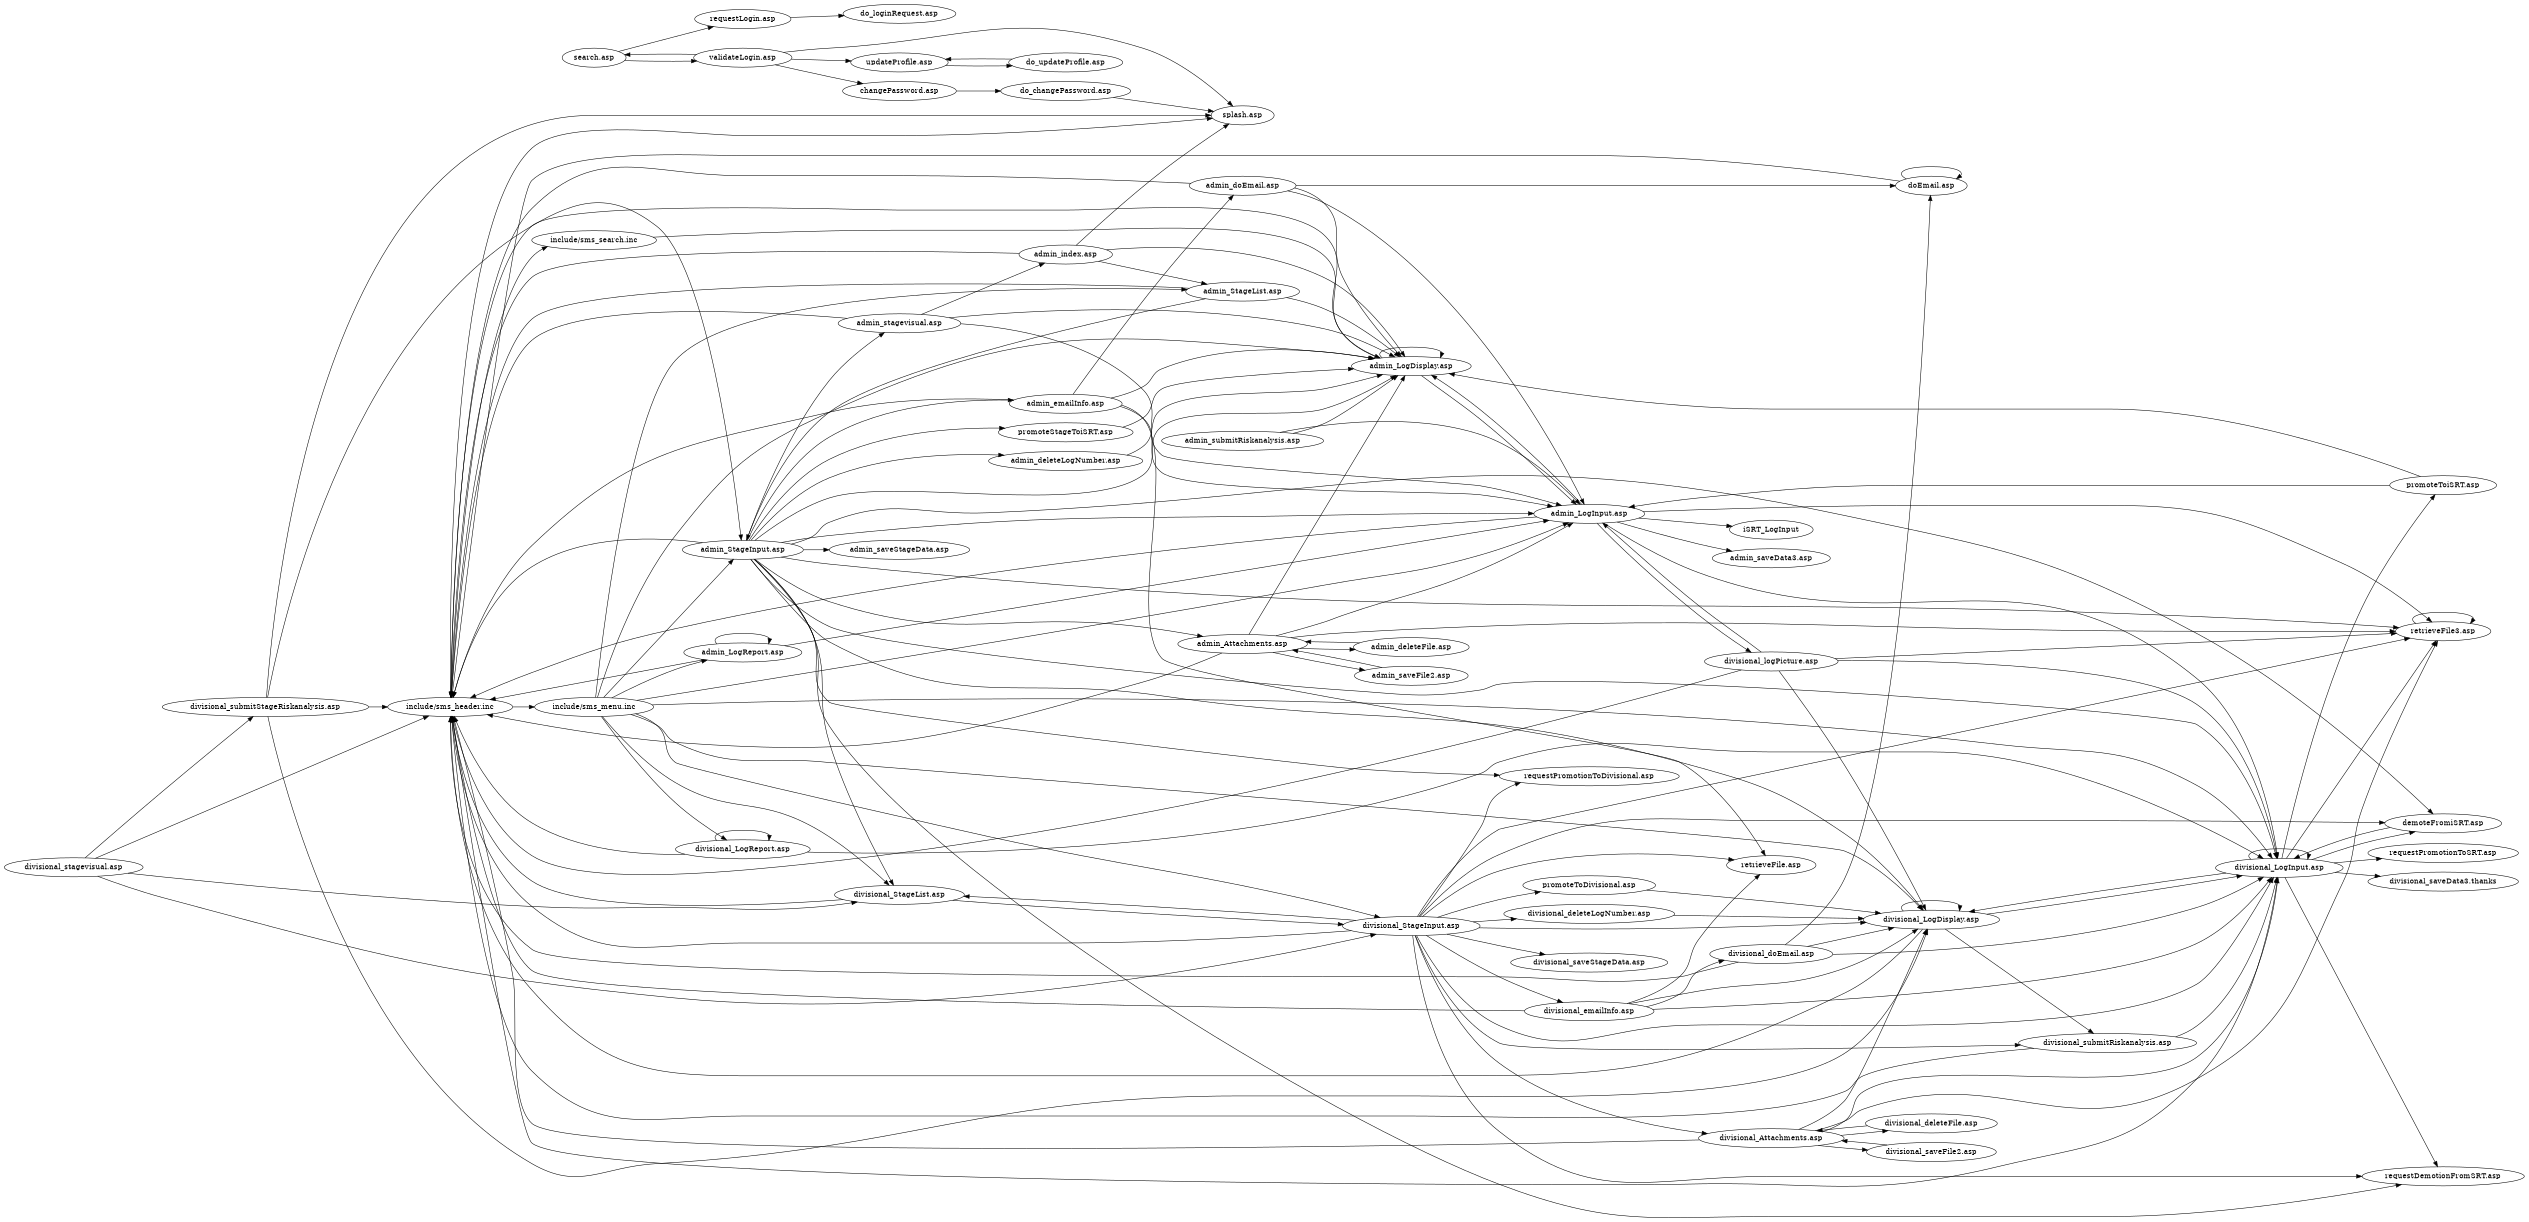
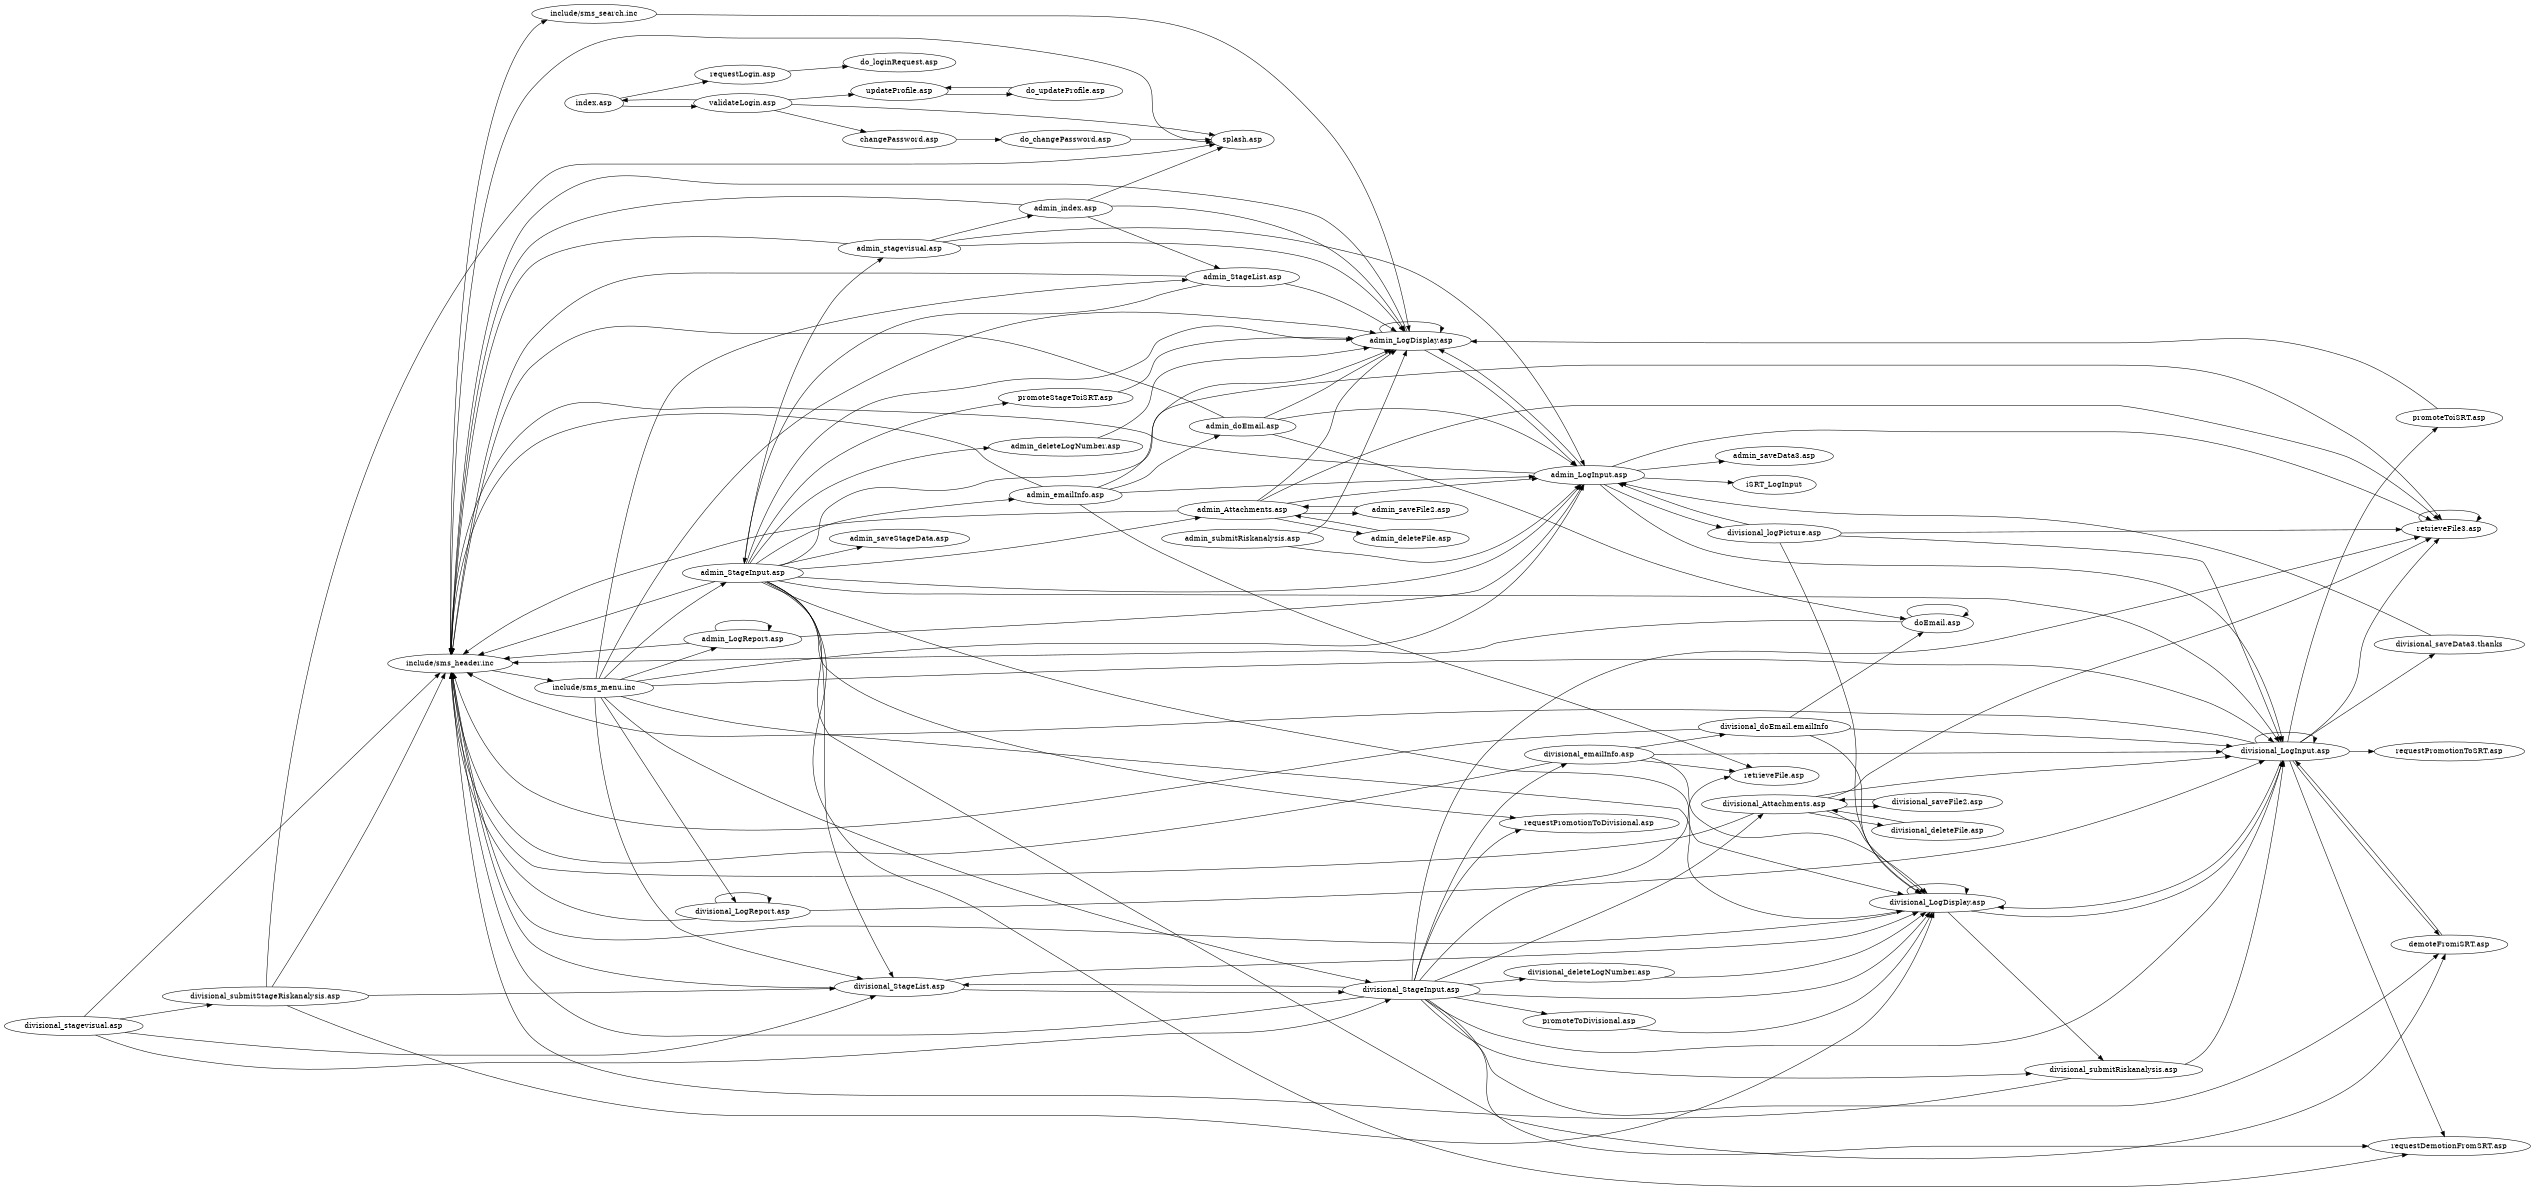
node "search.asp": label "search.asp" -> "index.asp"
edge "divisional_submitStageRiskanalysis.asp" -> "admin_StageInput.asp": now "divisional_submitStageRiskanalysis.asp" -> "divisional_StageList.asp"
edge "promoteToiSRT.asp" -> "admin_LogInput.asp": now "divisional_saveData3.thanks" -> "admin_LogInput.asp"
edge "divisional_logPicture.asp" -> "include/sms_header.inc": removed
node "divisional_doEmail.asp": label "divisional_doEmail.asp" -> "divisional_doEmail.emailInfo"
edge "divisional_StageList.asp" -> "divisional_LogDisplay.asp": added
node "divisional_saveStageData.asp": removed
